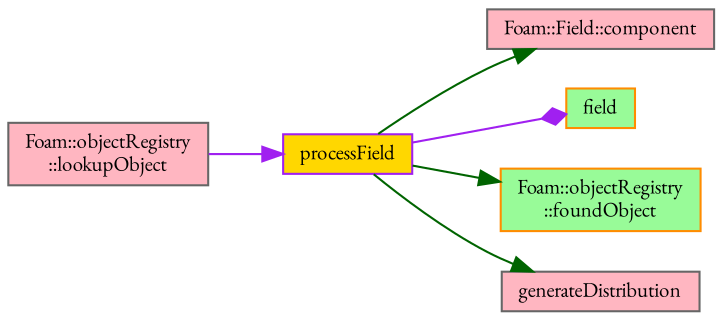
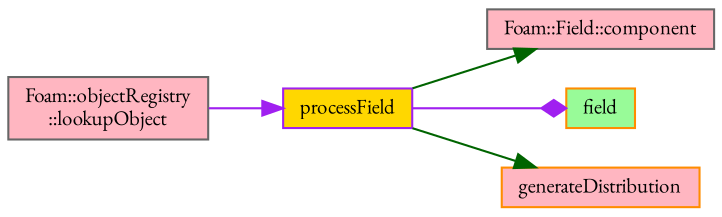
node "Foam::objectRegistry ::foundObject": removed
node "generateDistribution": color gray40 -> darkorange
